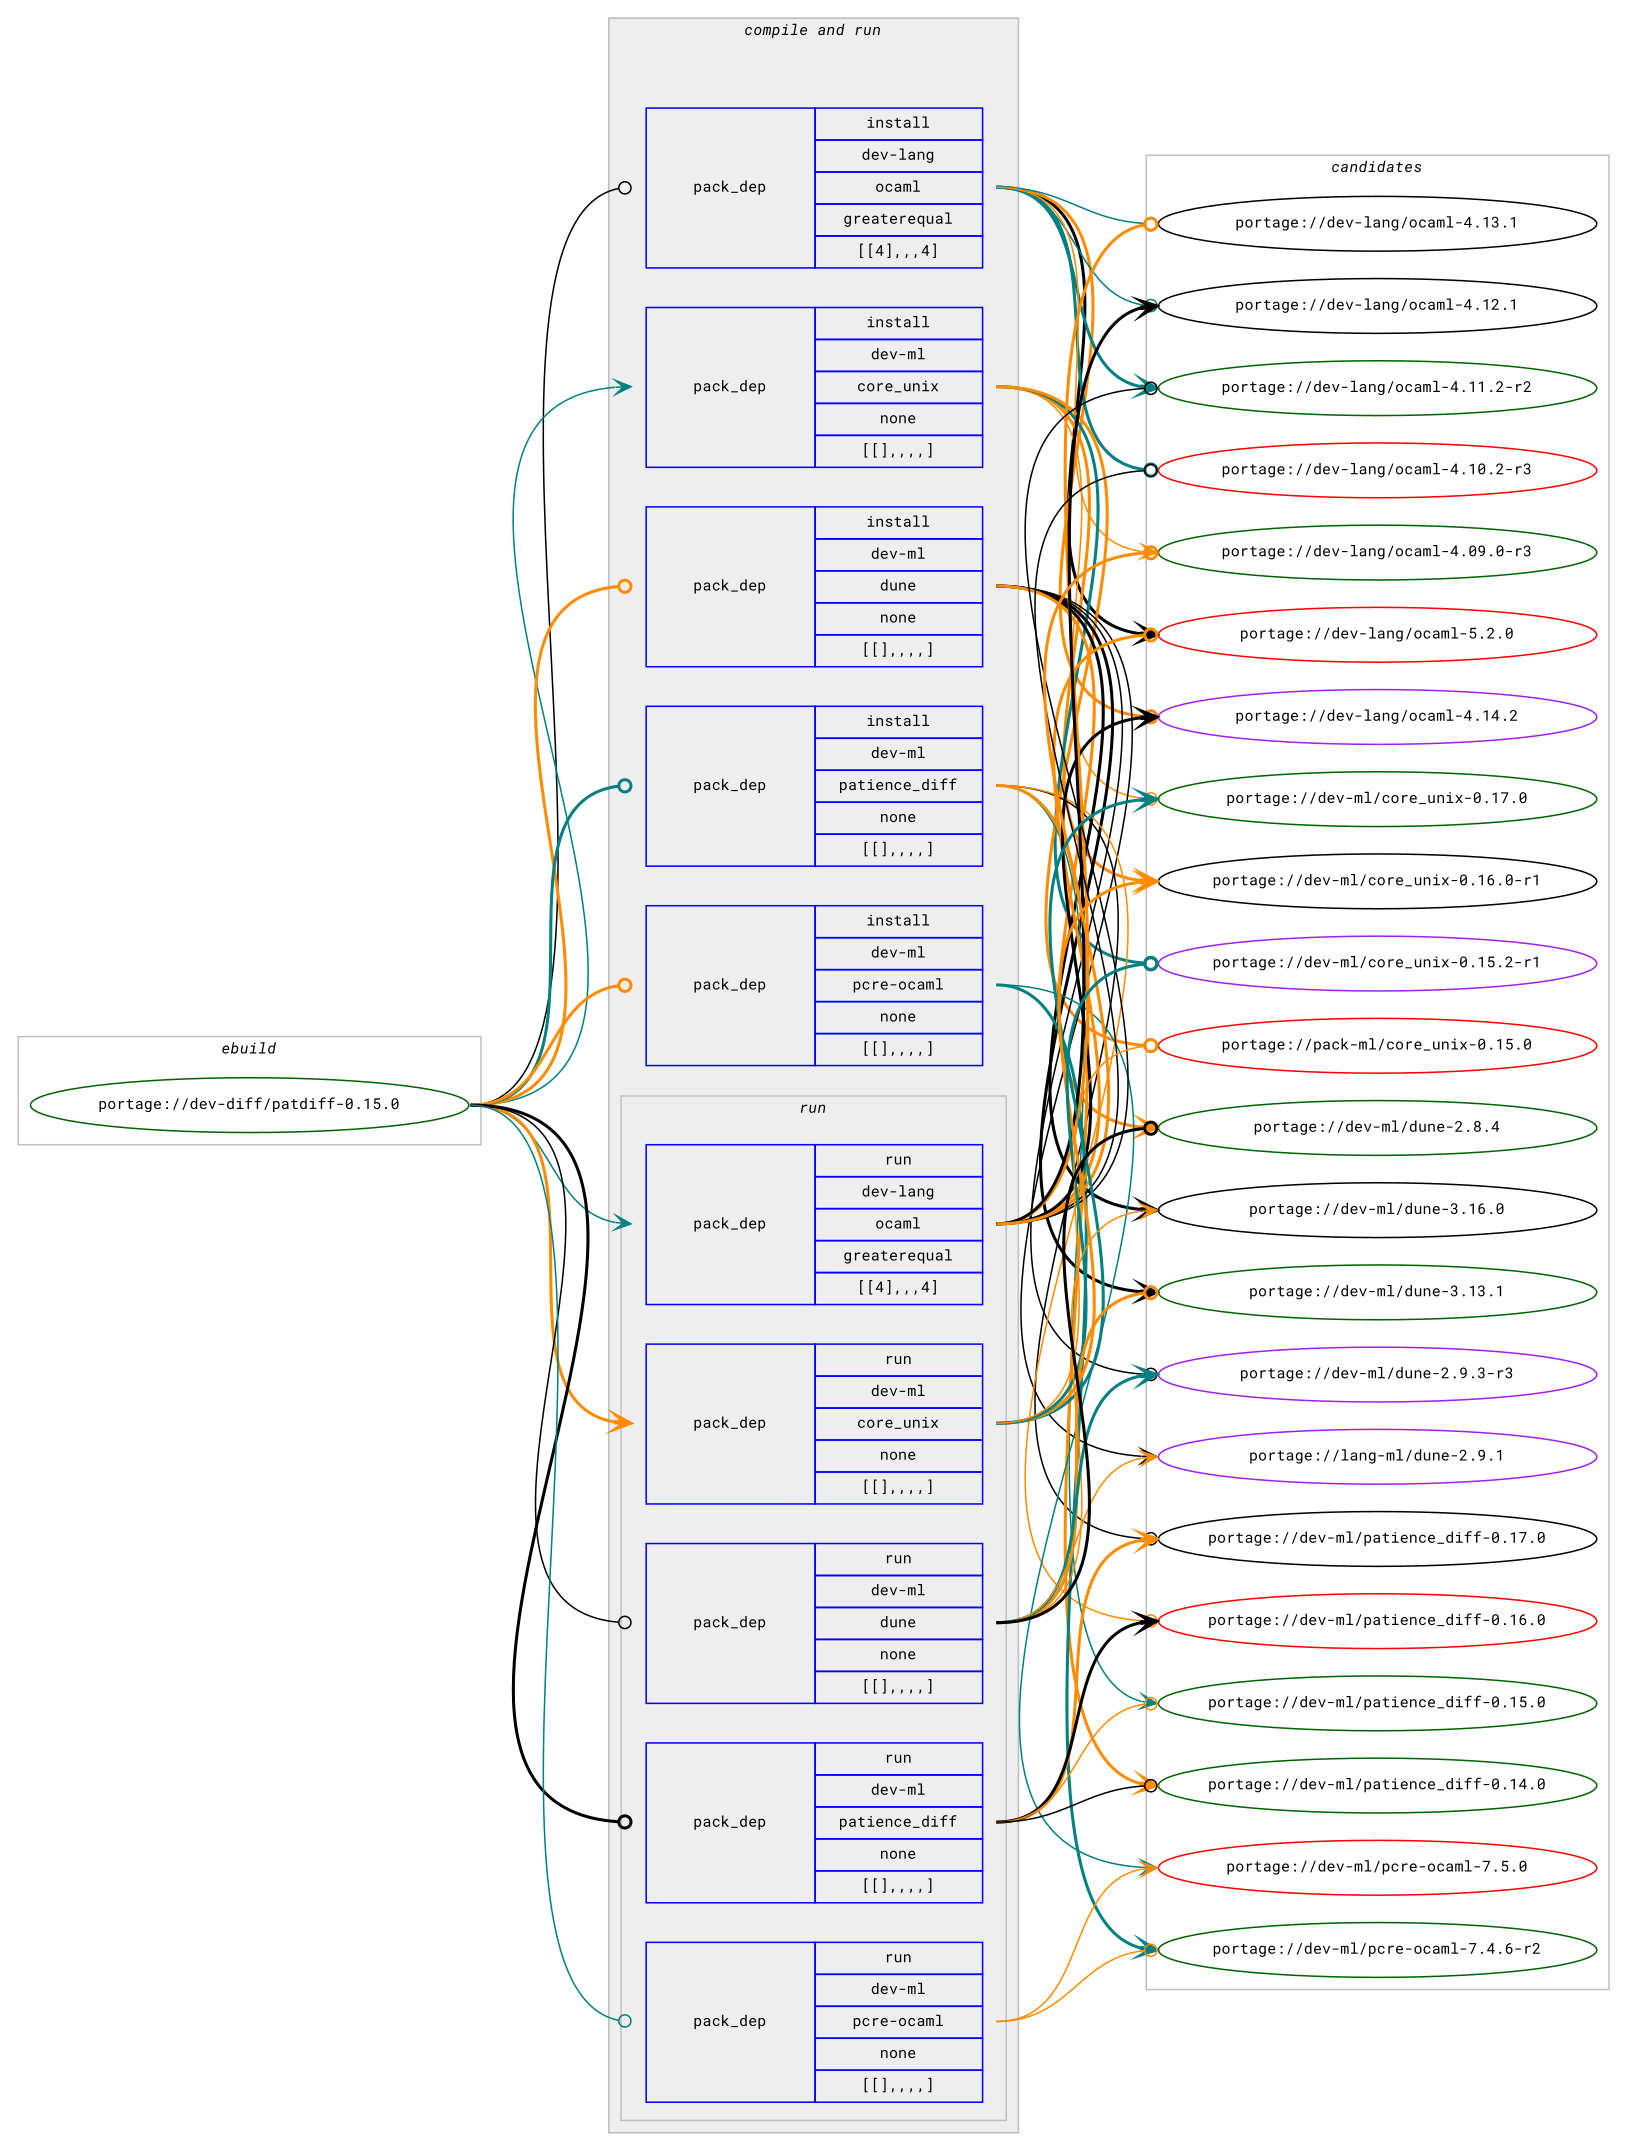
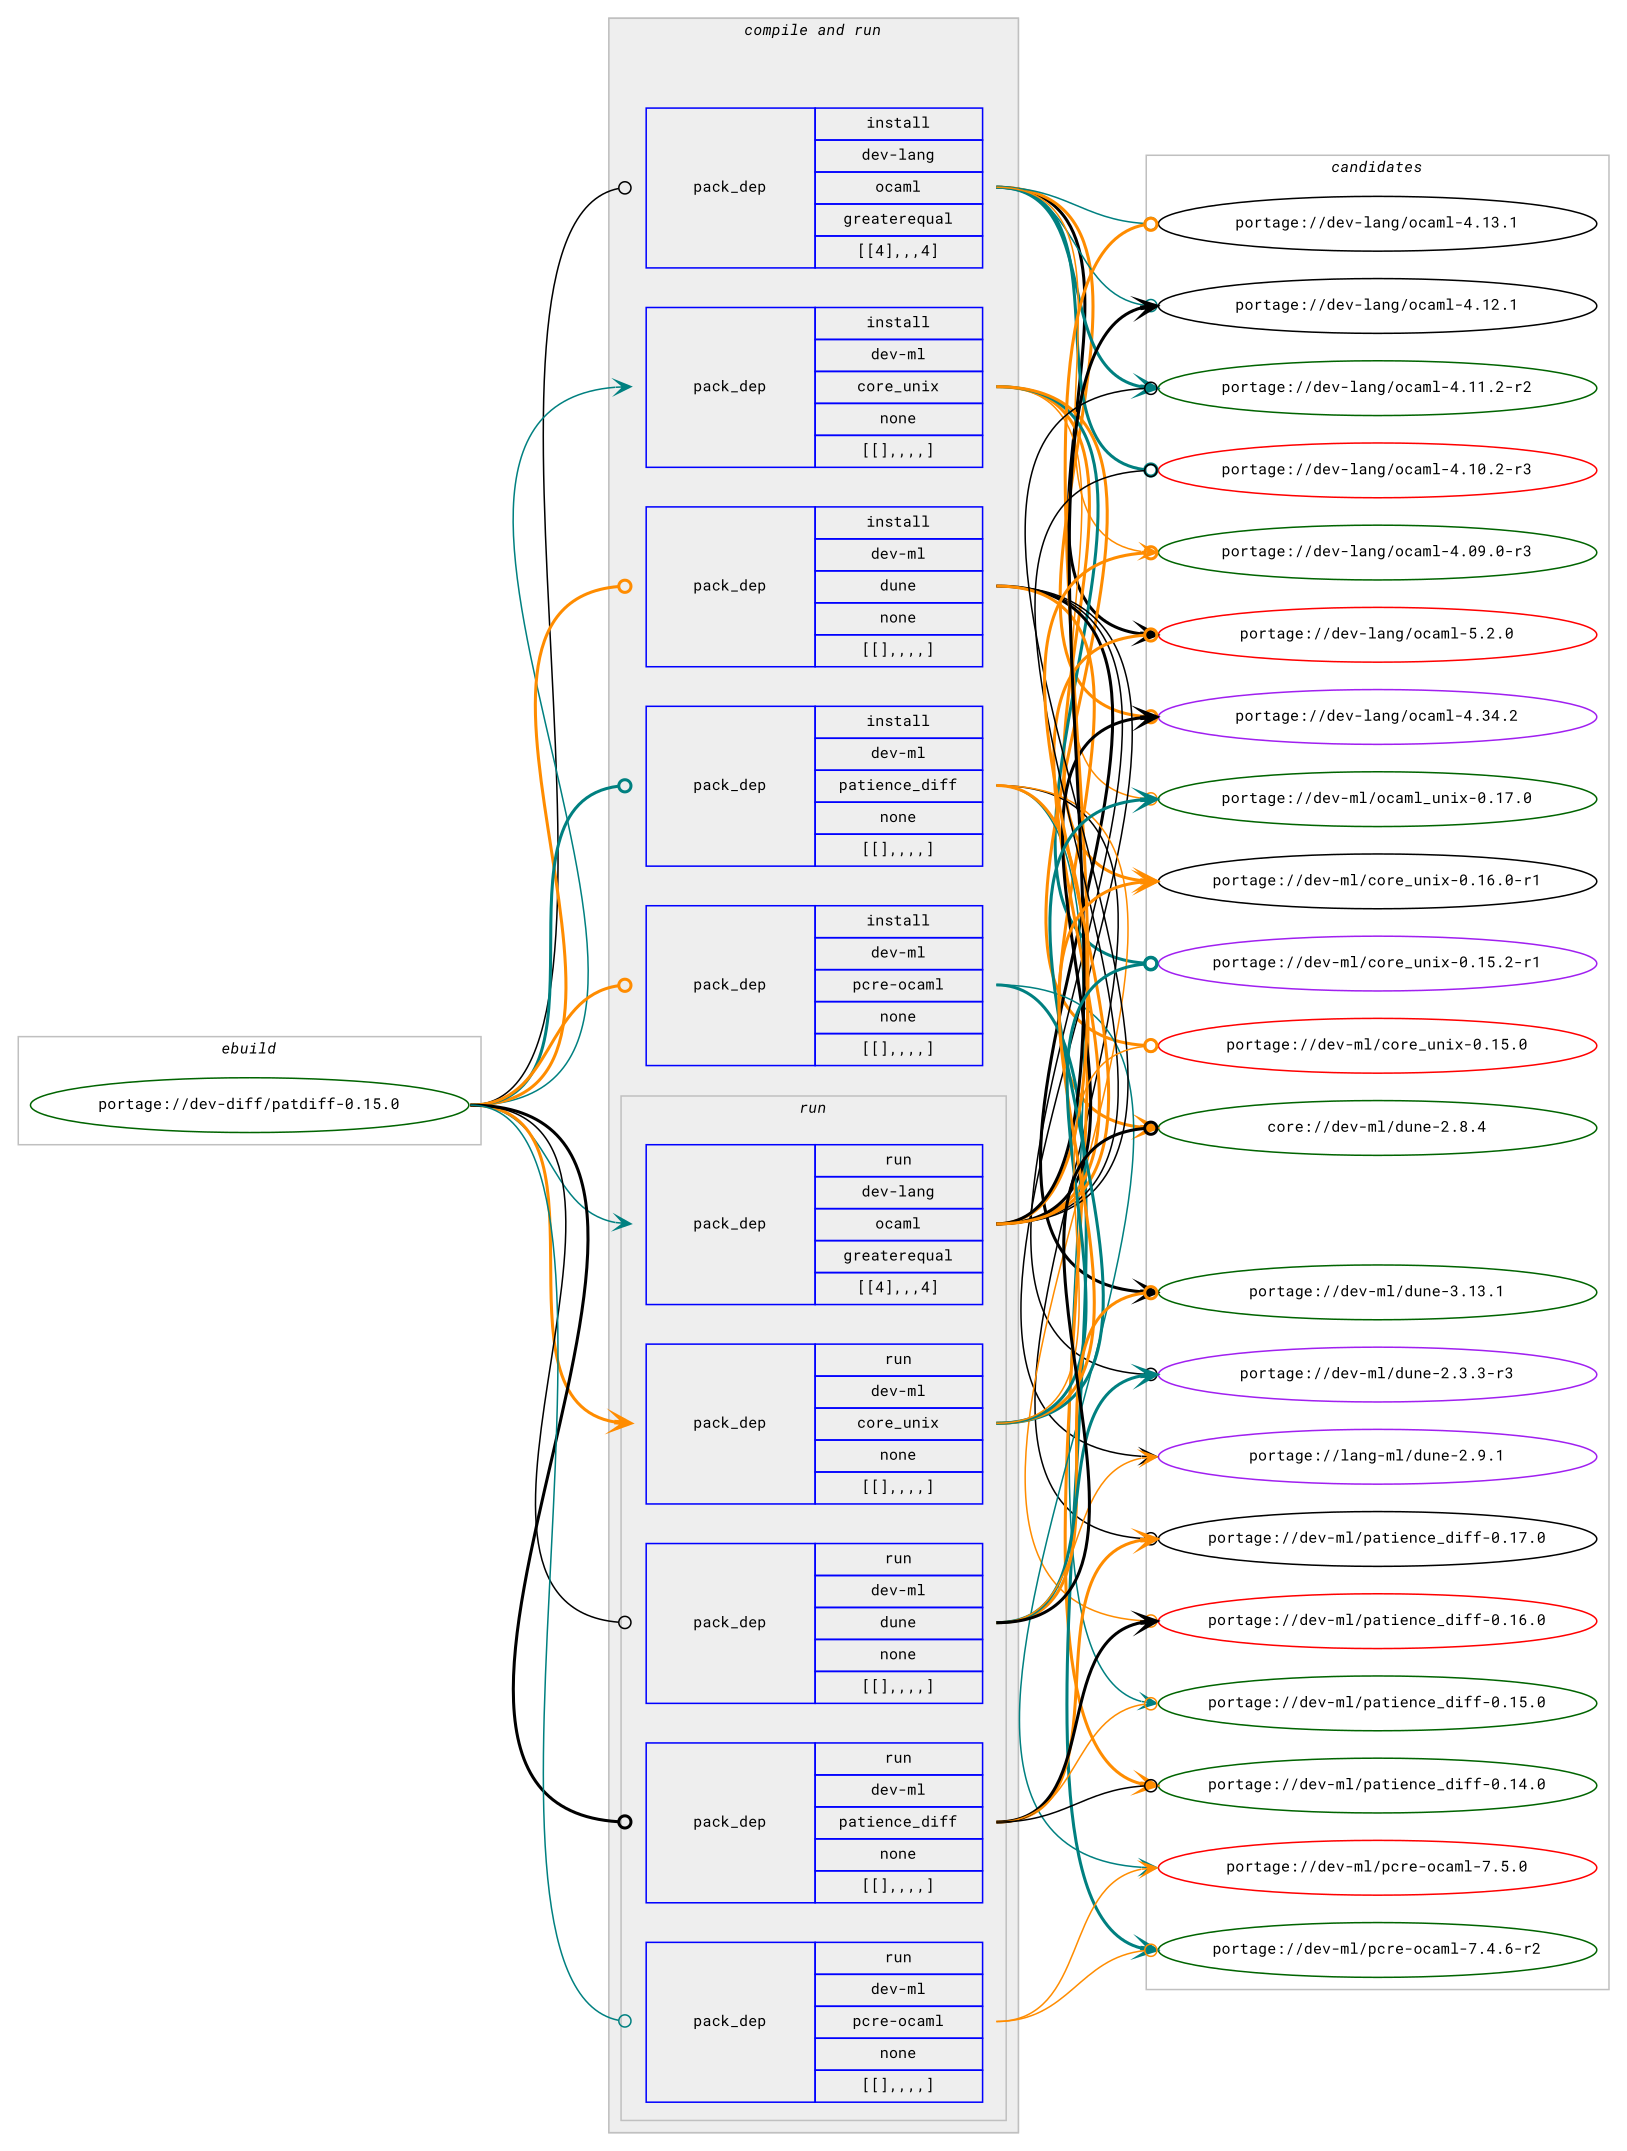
node "portage://dev-lang/ocaml-4.14.2": label "portage://dev-lang/ocaml-4.14.2" -> "portage://dev-lang/ocaml-4.34.2"
node "portage://dev-ml/core_unix-0.17.0": label "portage://dev-ml/core_unix-0.17.0" -> "portage://dev-ml/ocaml_unix-0.17.0"
node "portage://pack-ml/core_unix-0.15.0": label "portage://pack-ml/core_unix-0.15.0" -> "portage://dev-ml/core_unix-0.15.0"
node "portage://dev-ml/dune-2.8.4": label "portage://dev-ml/dune-2.8.4" -> "core://dev-ml/dune-2.8.4"
node "portage://dev-ml/dune-3.16.0": removed
node "portage://dev-ml/dune-2.9.3-r3": label "portage://dev-ml/dune-2.9.3-r3" -> "portage://dev-ml/dune-2.3.3-r3"
